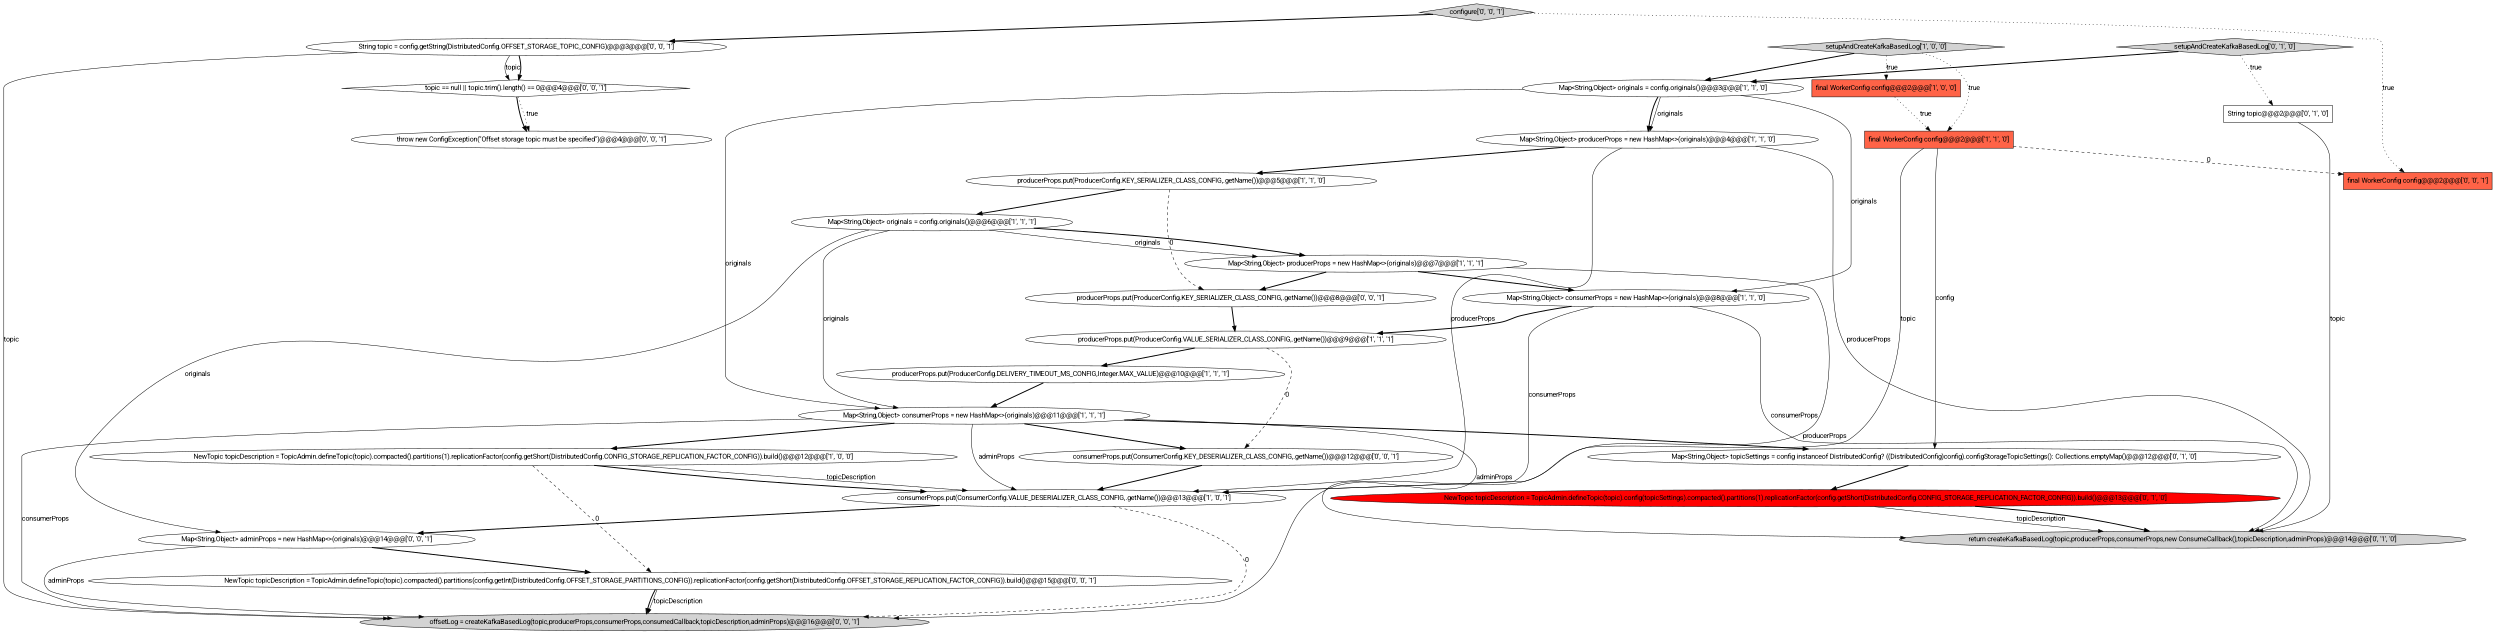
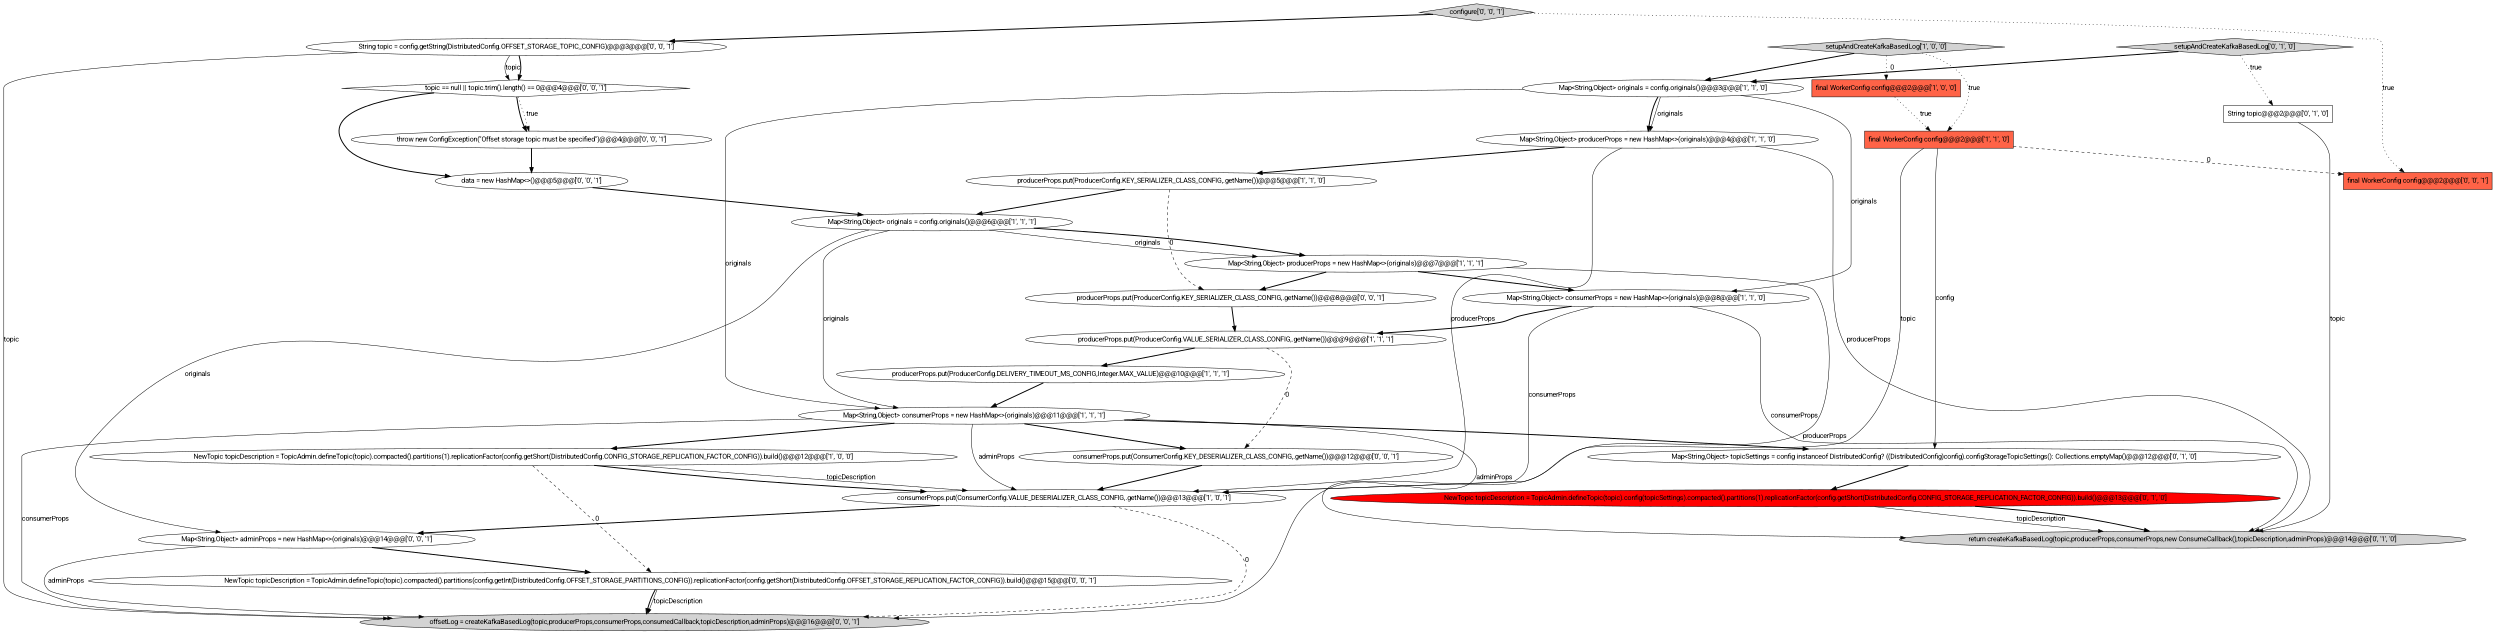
edge "setupAndCreateKafkaBasedLog['1', '0', '0']" -> "final WorkerConfig config@@@2@@@['1', '0', '0']": label "true" -> "0"
node "data = new HashMap<>()@@@5@@@['0', '0', '1']": added
